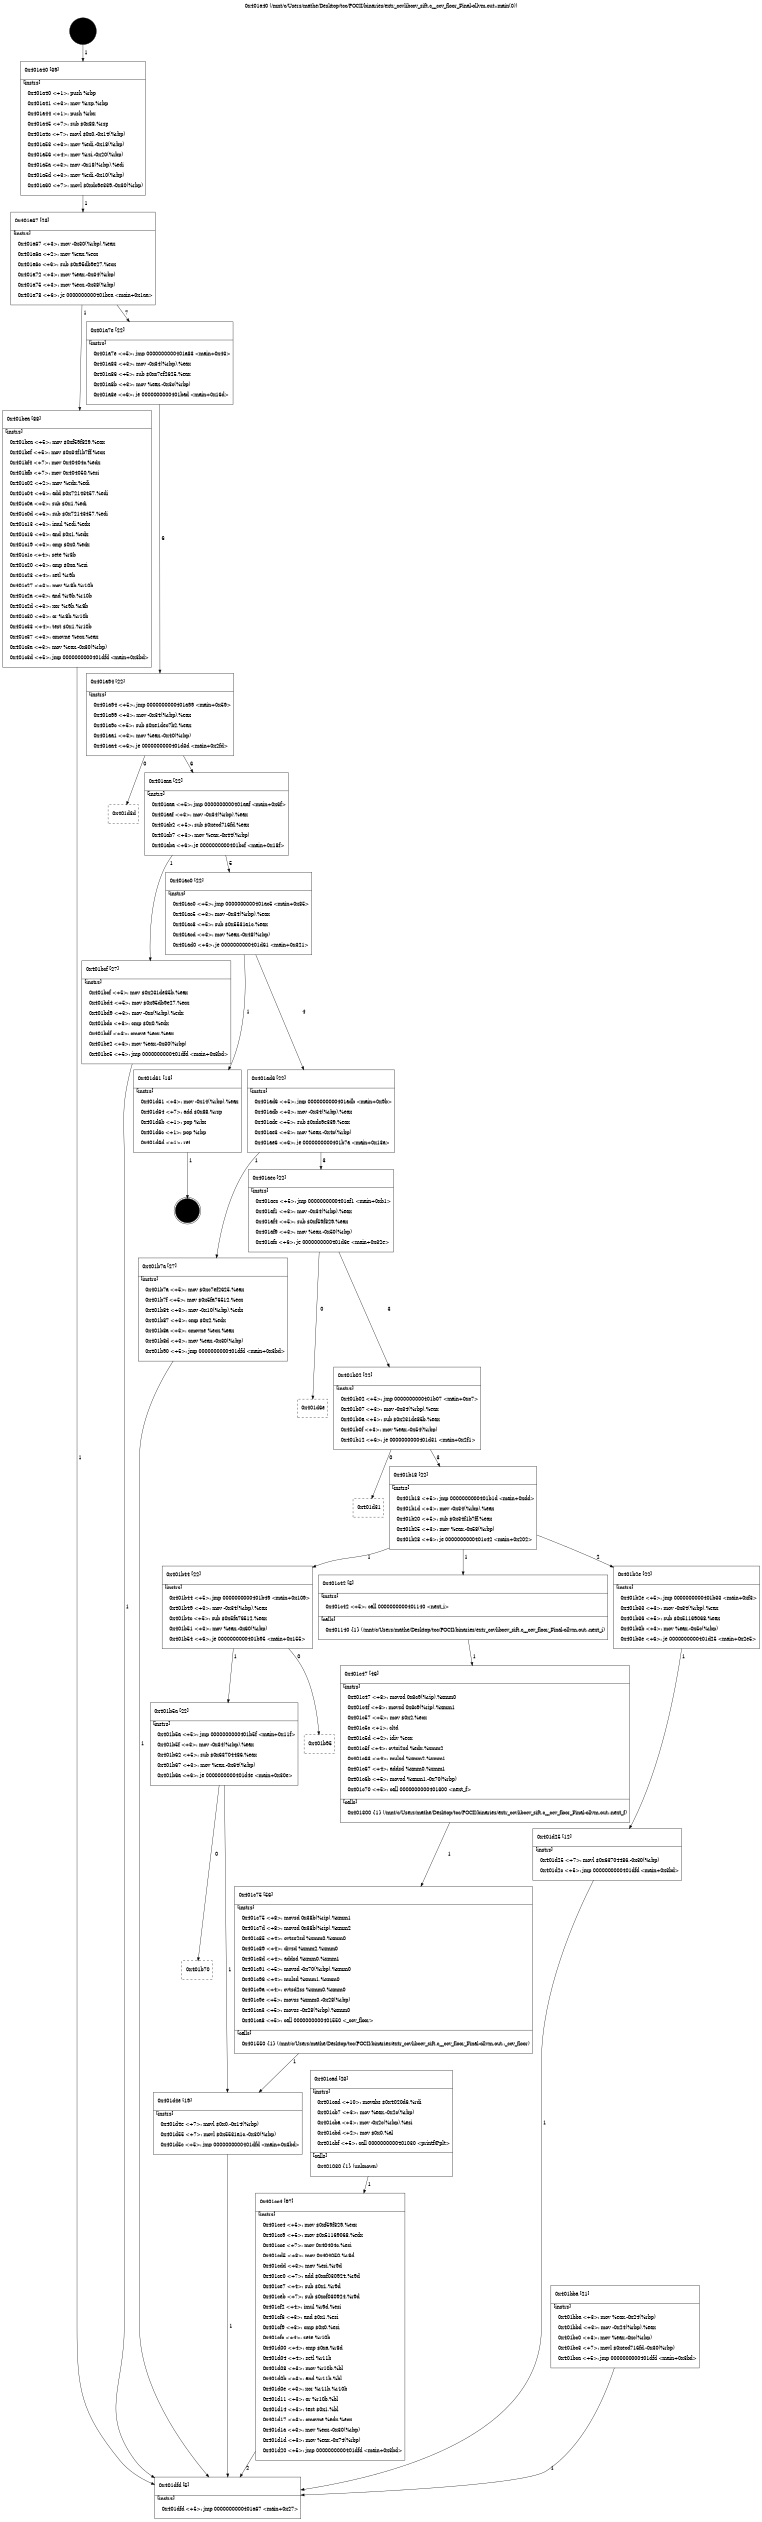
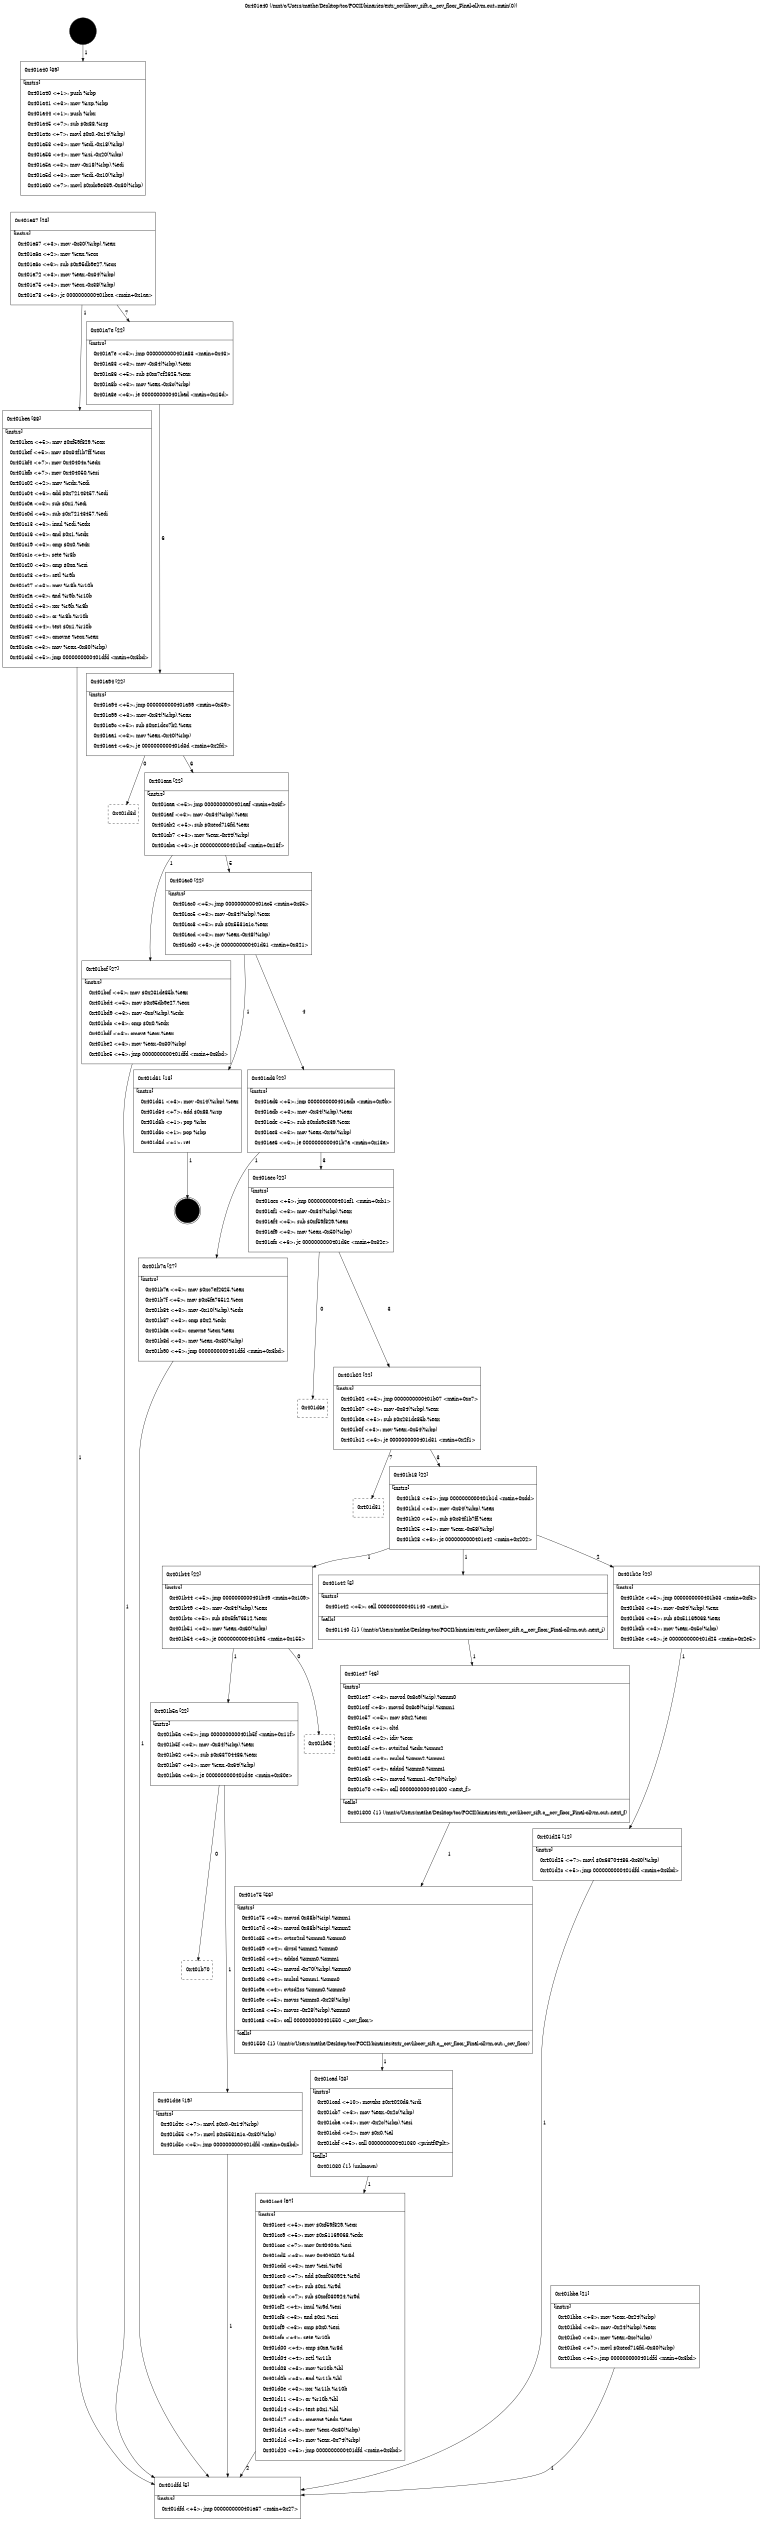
edge "0x401a40 [39]" -> "0x401a67 [23]": removed, label "1"
edge "0x401b02 [22]" -> "0x401d31": label " 0" -> " 7"
edge "0x401c75 [56]" -> "0x401d4e [19]": now "0x401c75 [56]" -> "0x401cad [23]"
